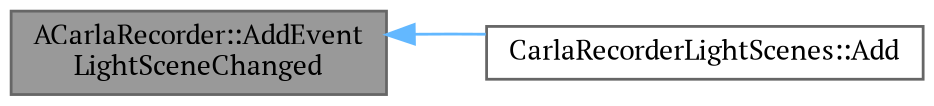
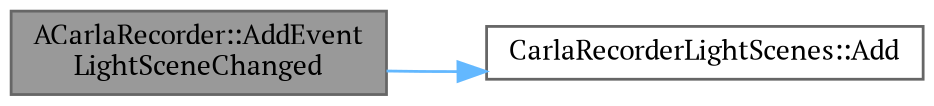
edge "CarlaRecorderLightScenes::Add" -> "ACarlaRecorder::AddEvent LightSceneChanged": reversed
